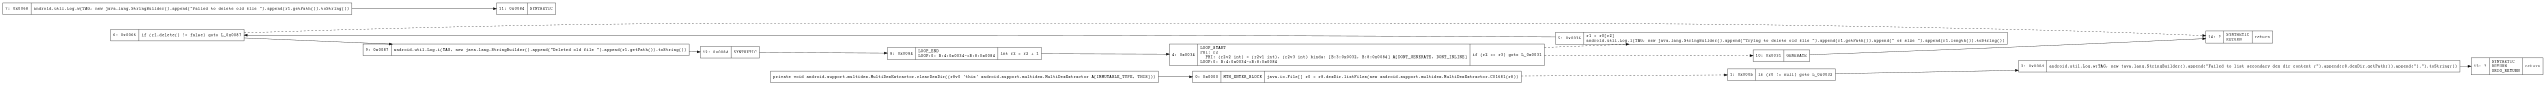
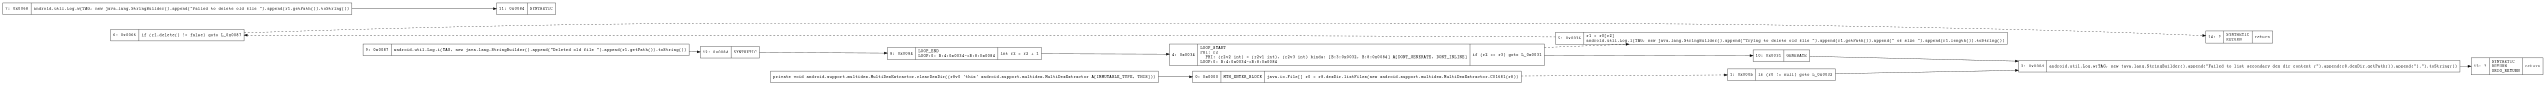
edge "5: 0x0036" -> "6: 0x0066": style solid -> dashed
edge "6: 0x0066" -> "9: 0x0087": removed
edge "10: 0x0031" -> "14: ?": now "10: 0x0031" -> "2: 0x000d"
edge "4: 0x0034" -> "10: 0x0031": style dashed -> solid
